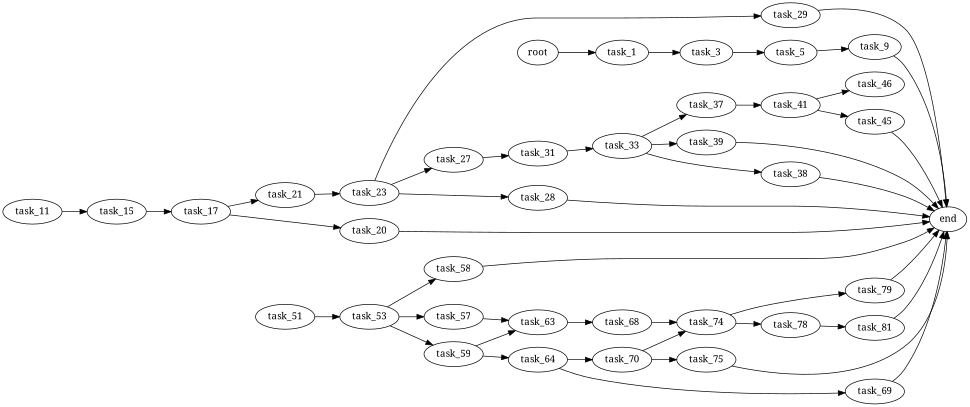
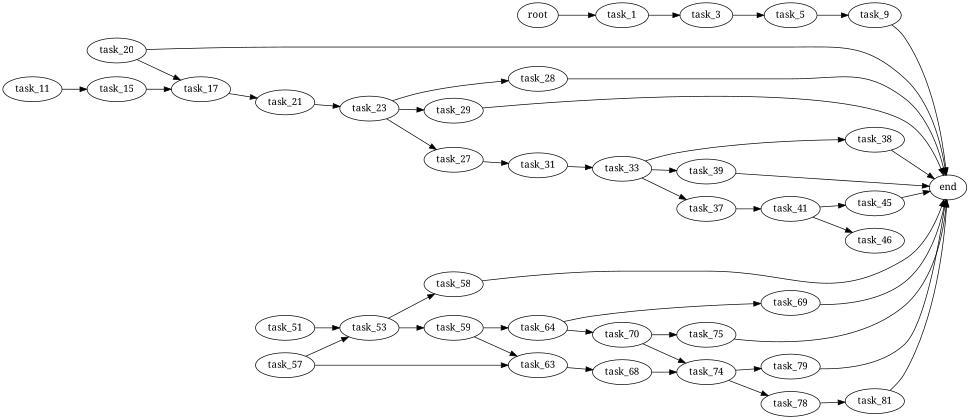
edge "task_17" -> "task_20": reversed
edge "task_53" -> "task_57": reversed
